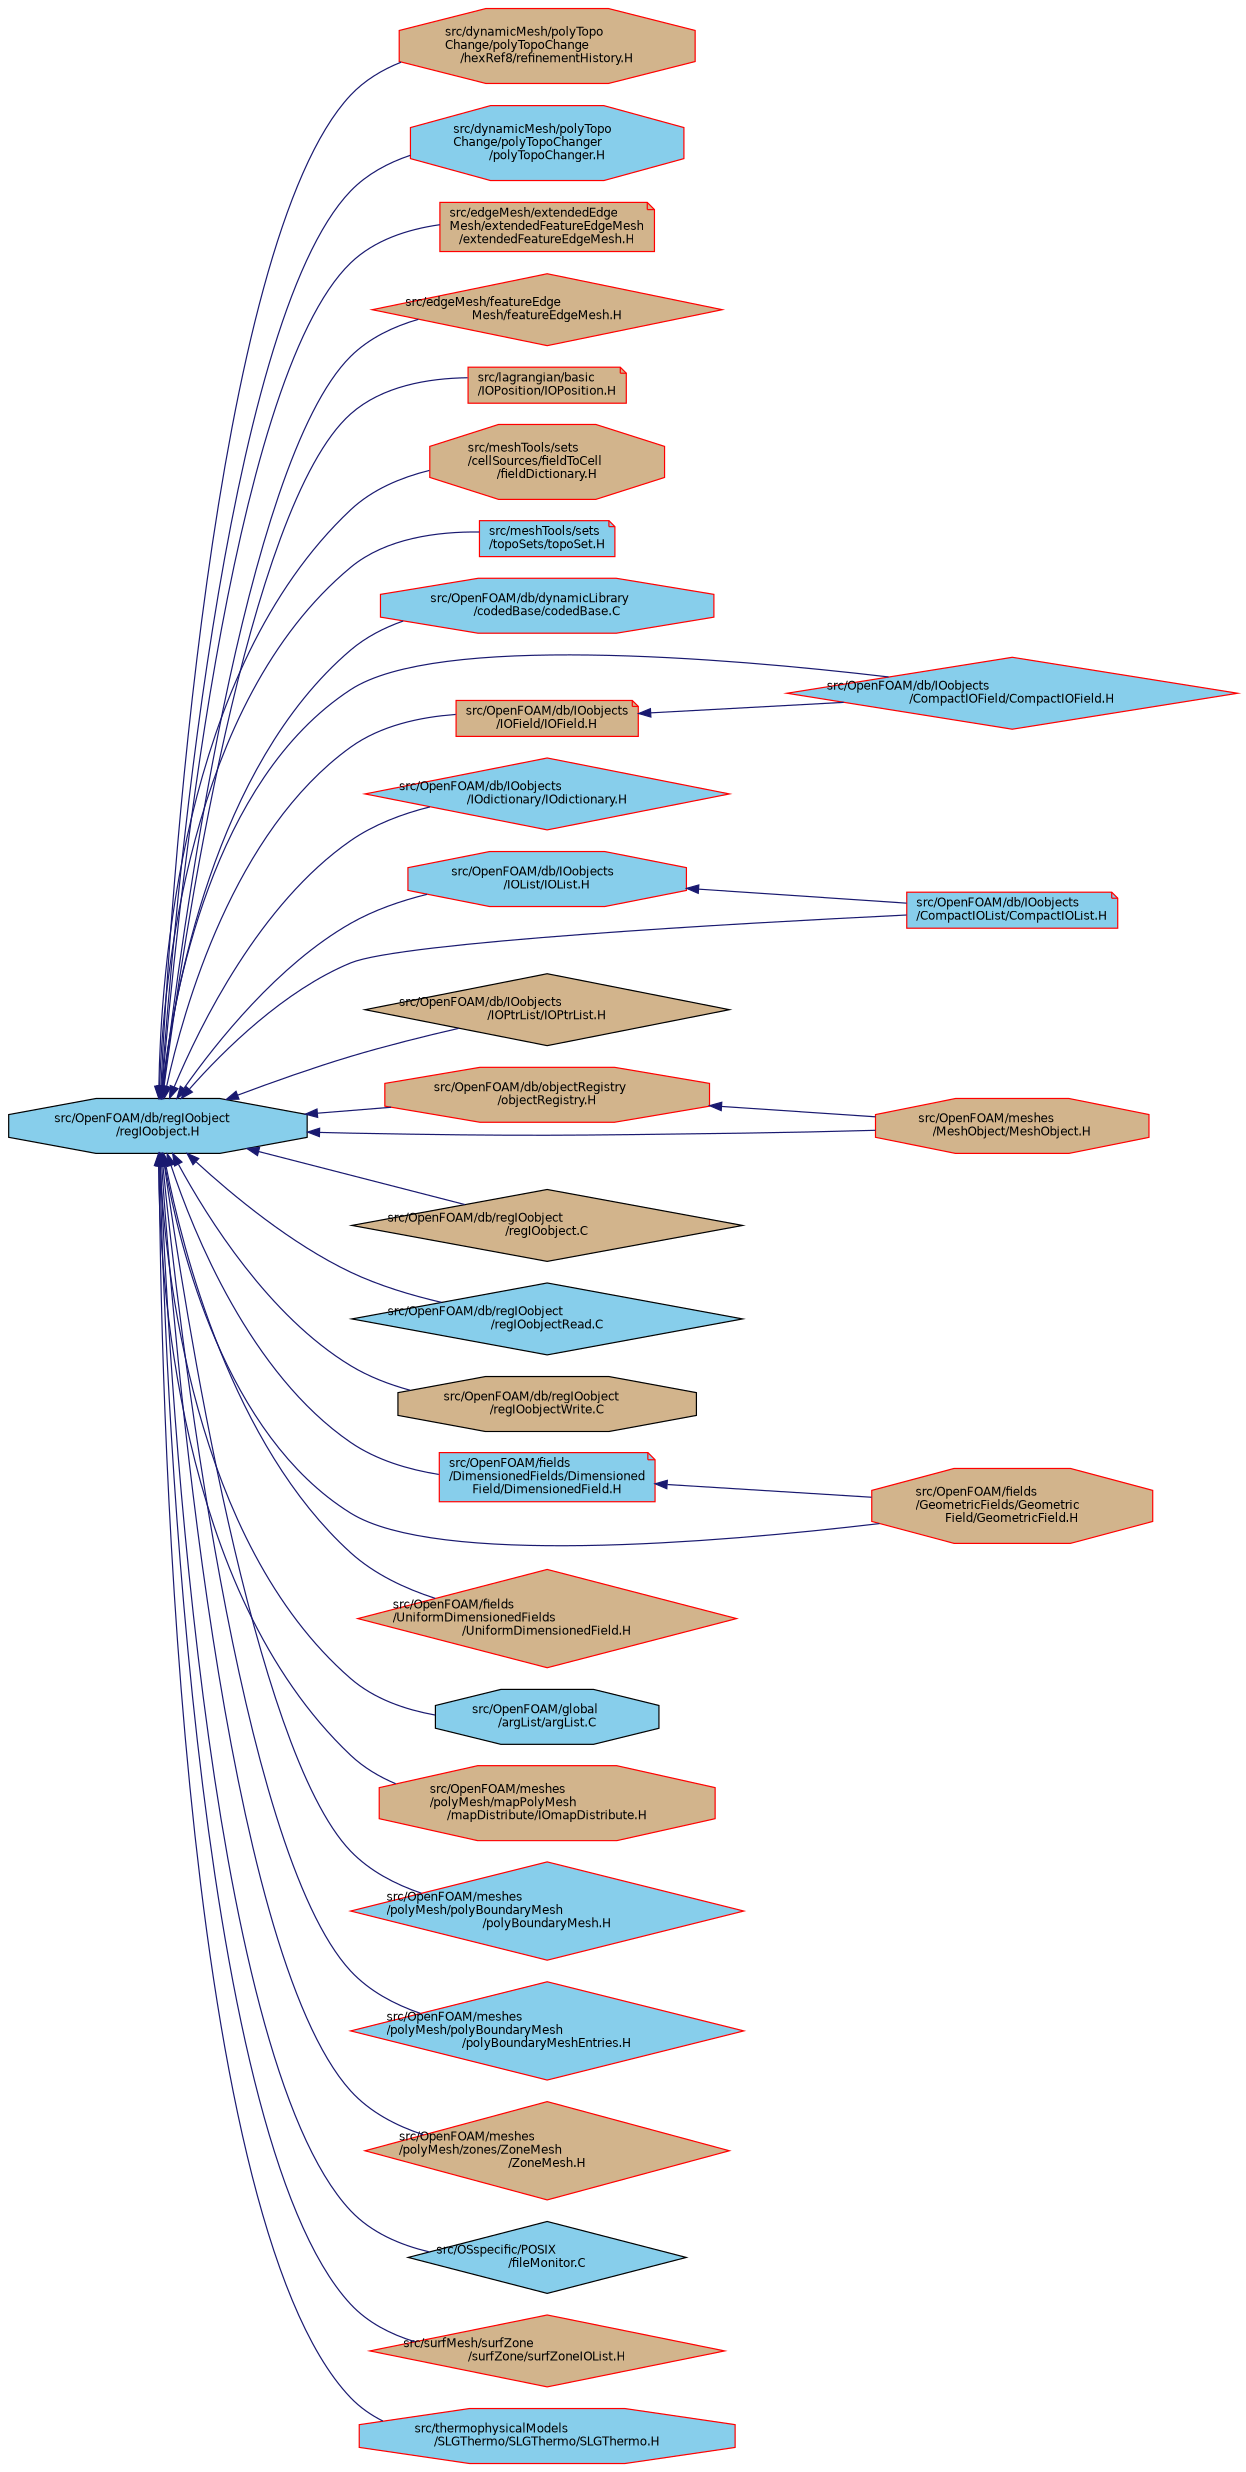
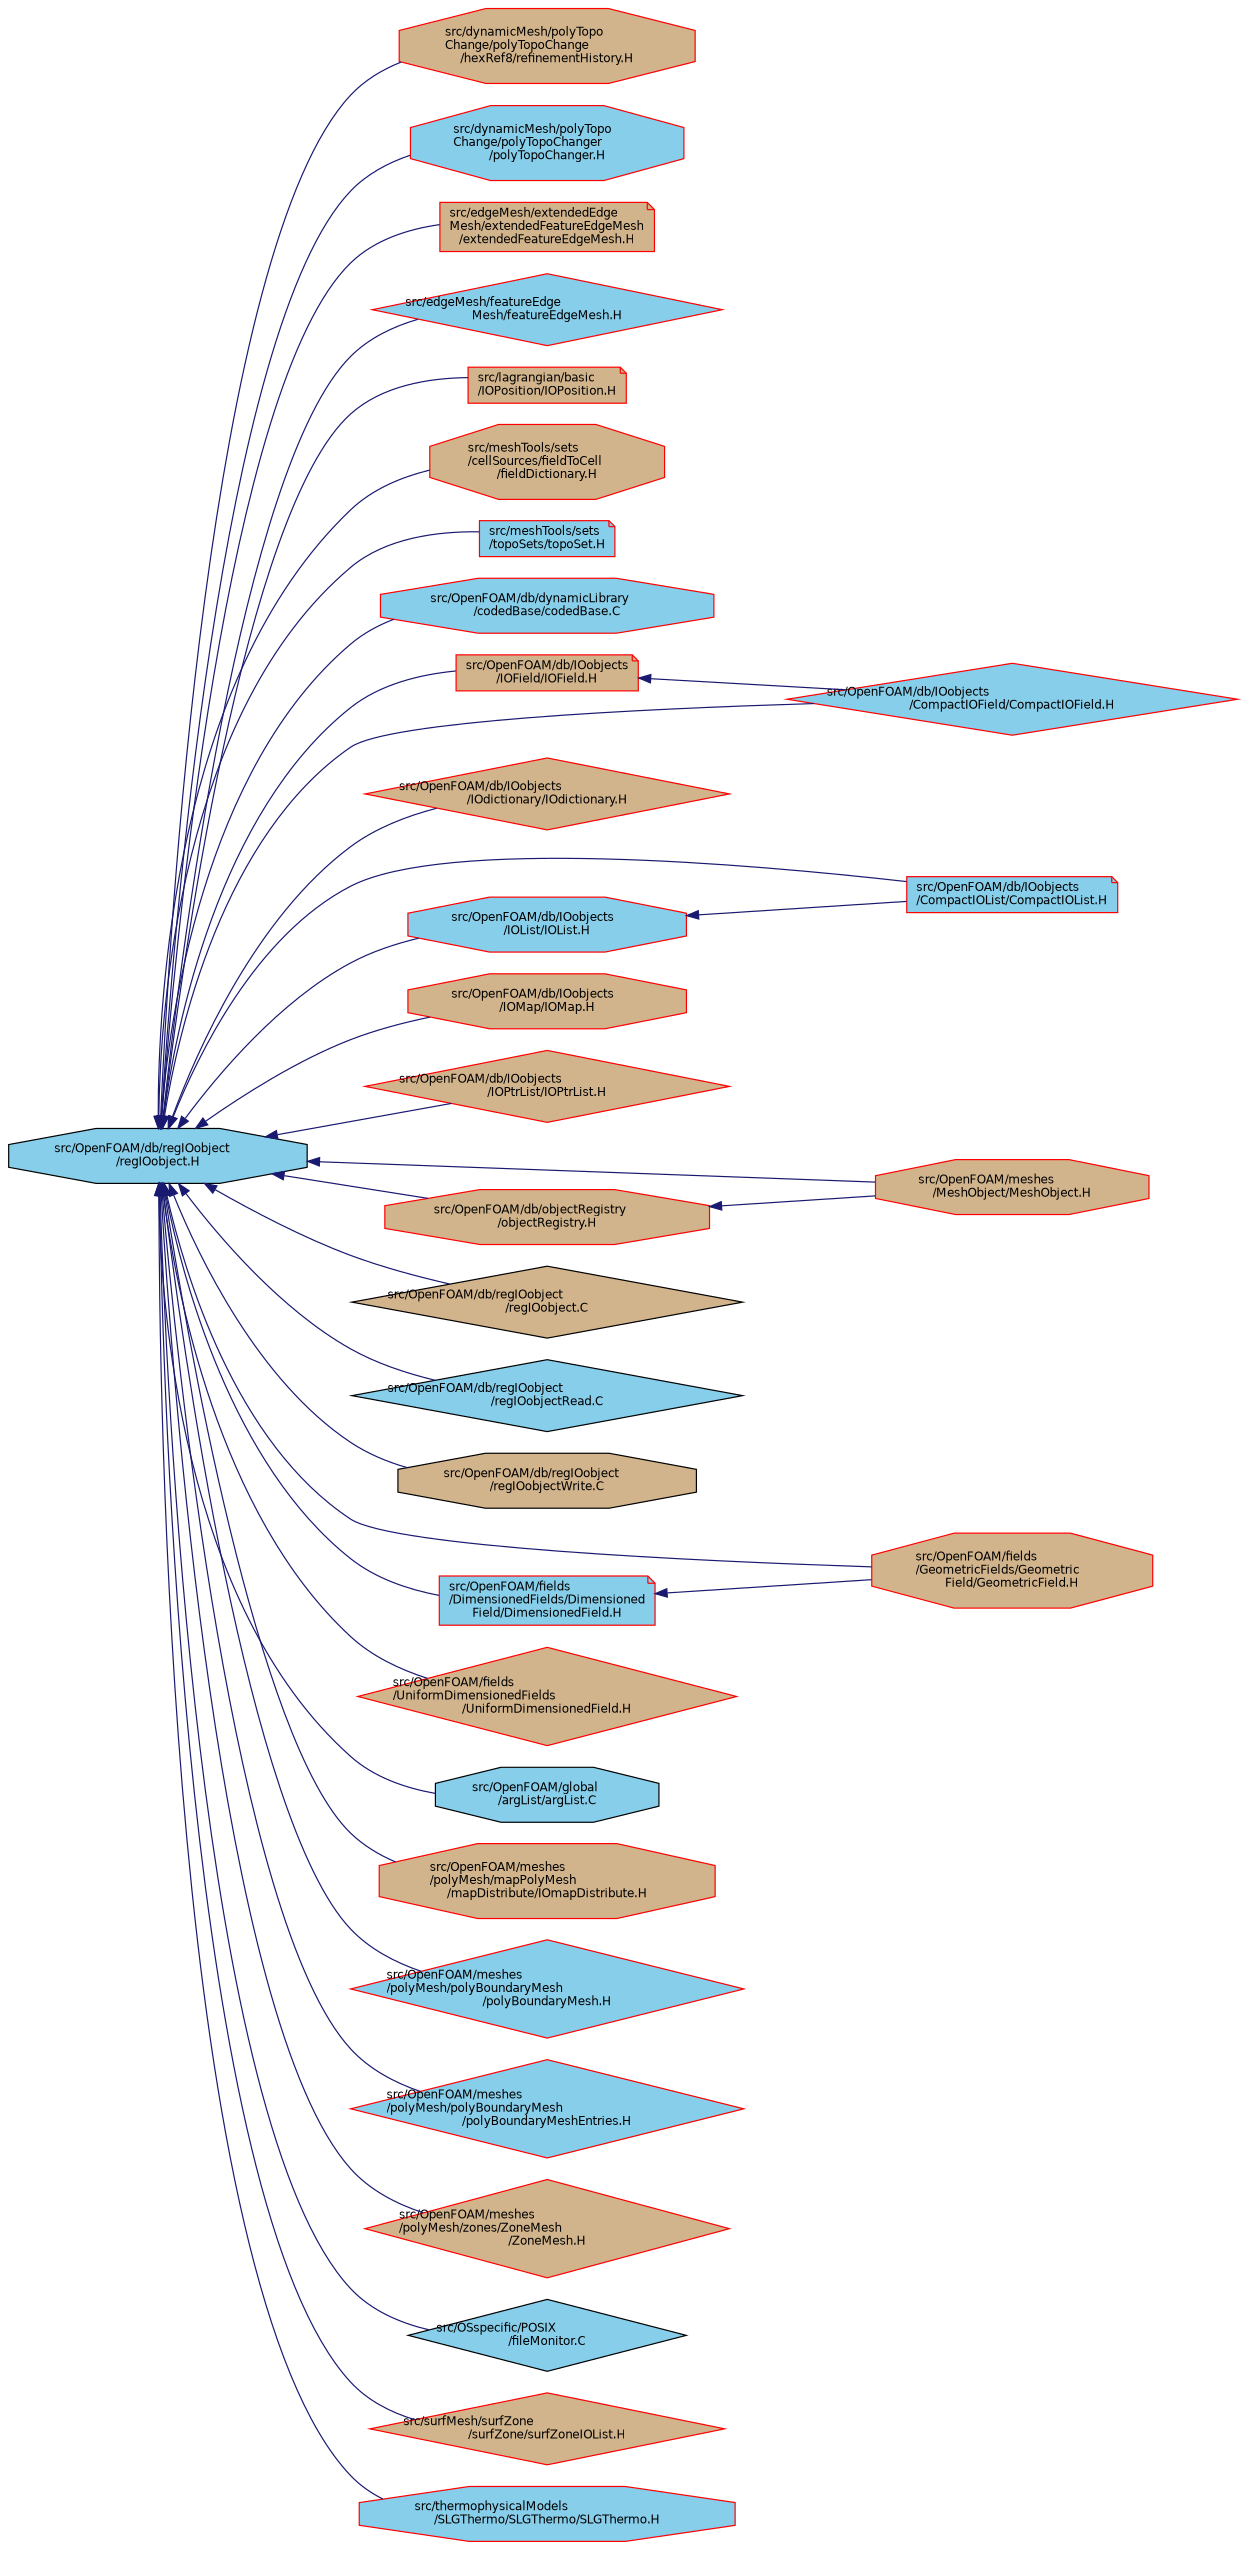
node "src/edgeMesh/featureEdge Mesh/featureEdgeMesh.H": fillcolor tan -> skyblue
node "src/OpenFOAM/db/IOobjects /IOdictionary/IOdictionary.H": fillcolor skyblue -> tan
node "src/OpenFOAM/db/IOobjects /IOMap/IOMap.H": added
node "src/OpenFOAM/db/IOobjects /IOPtrList/IOPtrList.H": color black -> red
